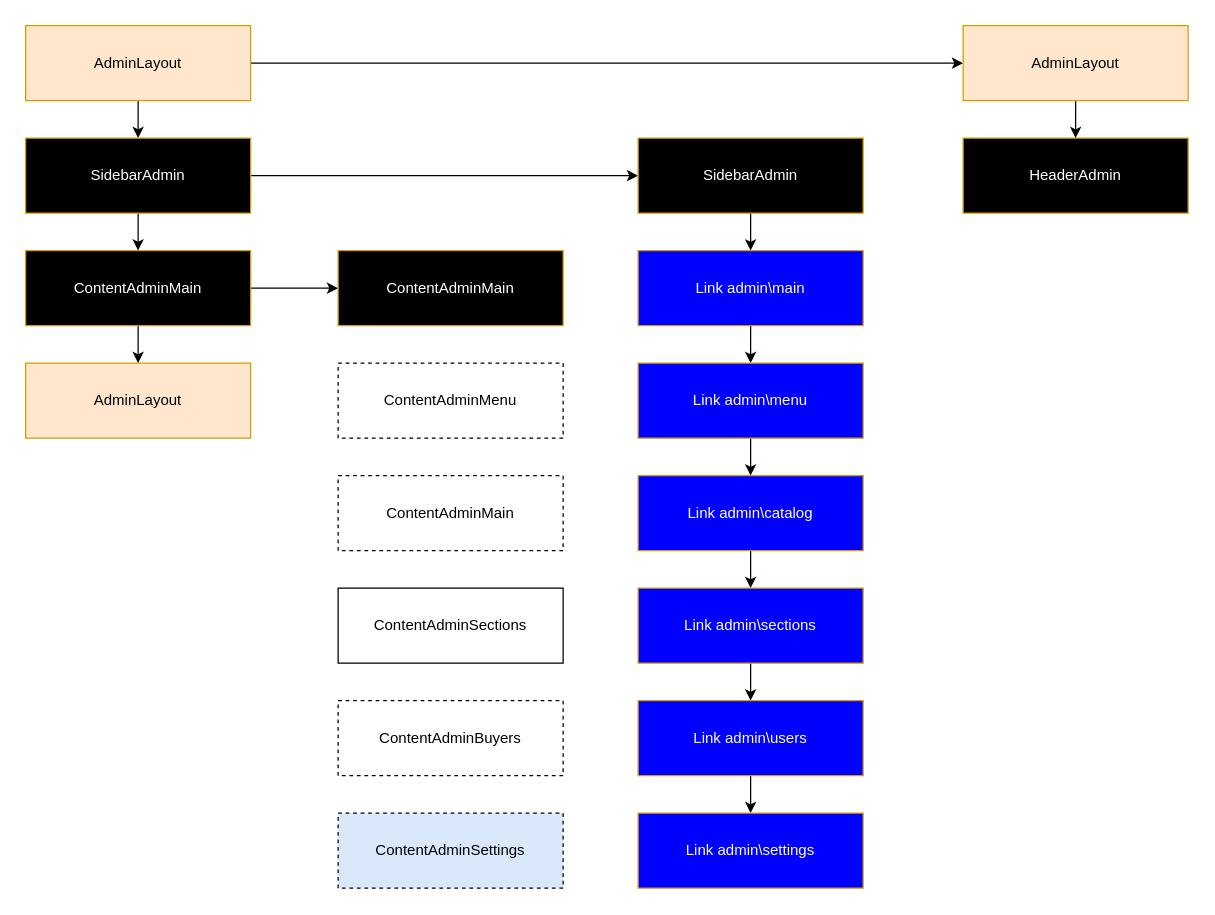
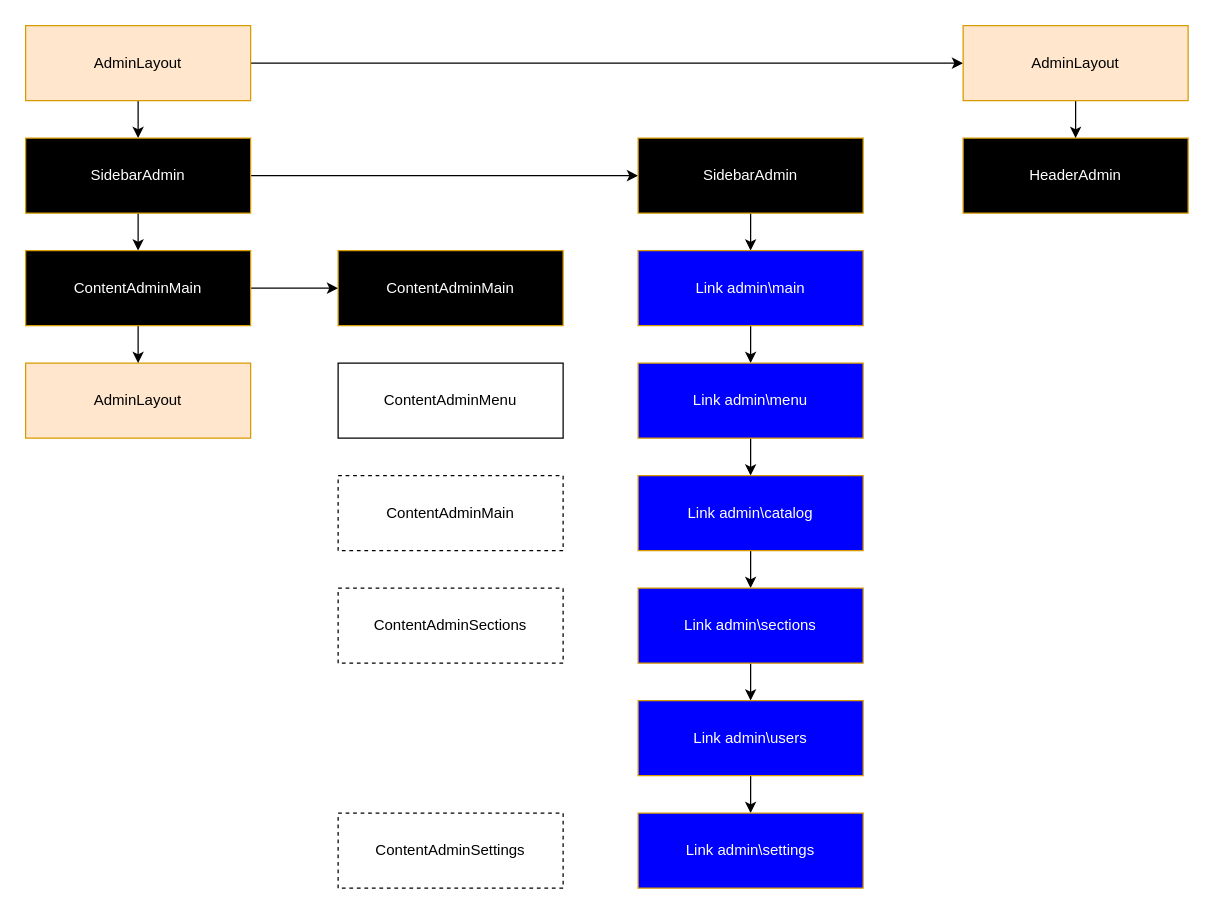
node "ContentAdminMenu": style dashed -> solid
node "ContentAdminSections": style solid -> dashed
node "ContentAdminBuyers": removed
node "ContentAdminSettings": fillcolor #dae8fc -> #ffffff
